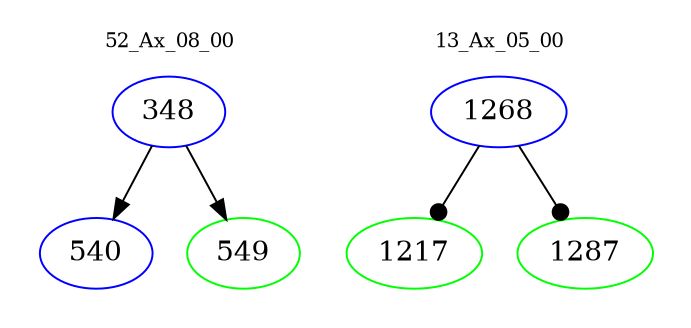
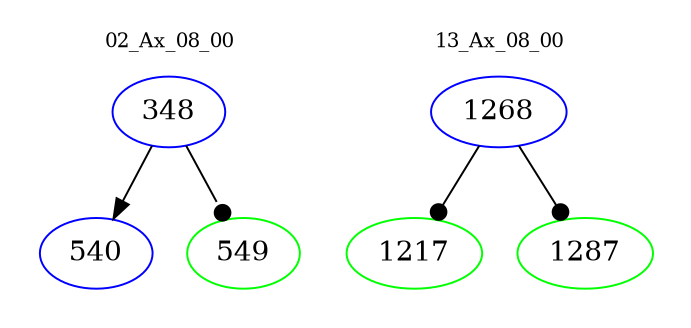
cluster "52_Ax_08_00": label "52_Ax_08_00" -> "02_Ax_08_00"
cluster "13_Ax_05_00": label "13_Ax_05_00" -> "13_Ax_08_00"
edge "348" -> "549": arrowhead normal -> dot
